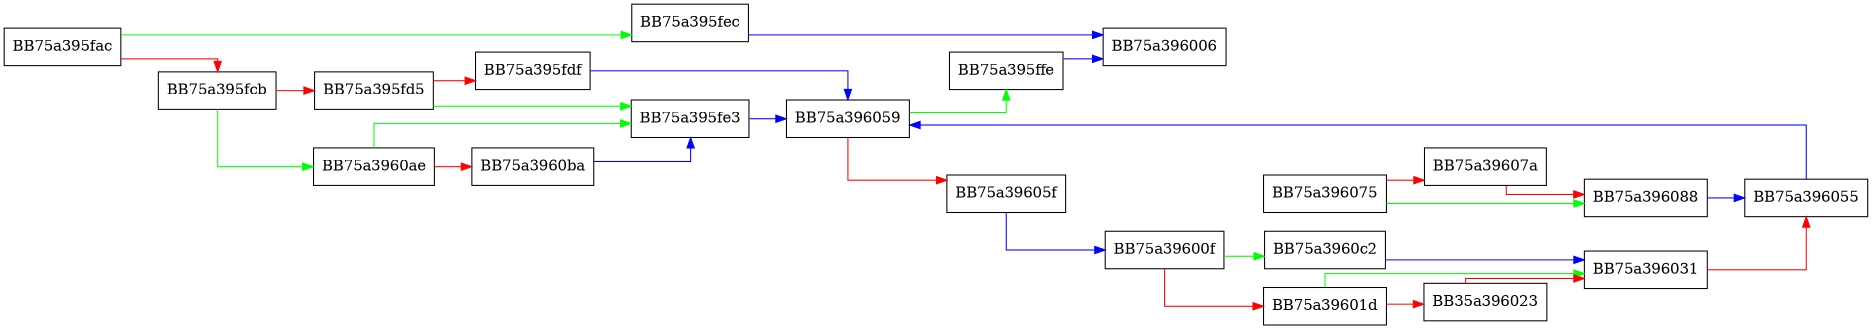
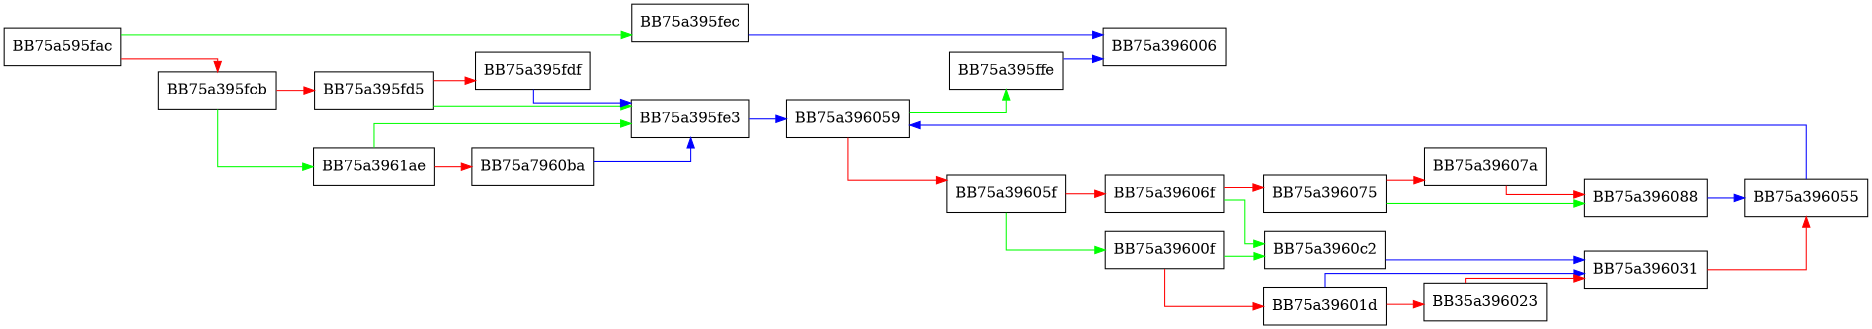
node "BB75a395fac": label "BB75a395fac" -> "BB75a595fac"
edge "BB75a395fdf" -> "BB75a396059": now "BB75a395fdf" -> "BB75a395fe3"
node "BB75a3960ae": label "BB75a3960ae" -> "BB75a3961ae"
node "BB75a3960ba": label "BB75a3960ba" -> "BB75a7960ba"
node "BB75a39606f": added
edge "BB75a39605f" -> "BB75a39600f": color blue -> green
edge "BB75a39601d" -> "BB75a396031": color green -> blue
